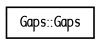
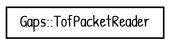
node "Gaps::Gaps": label "Gaps::Gaps" -> "Gaps::TofPacketReader"
